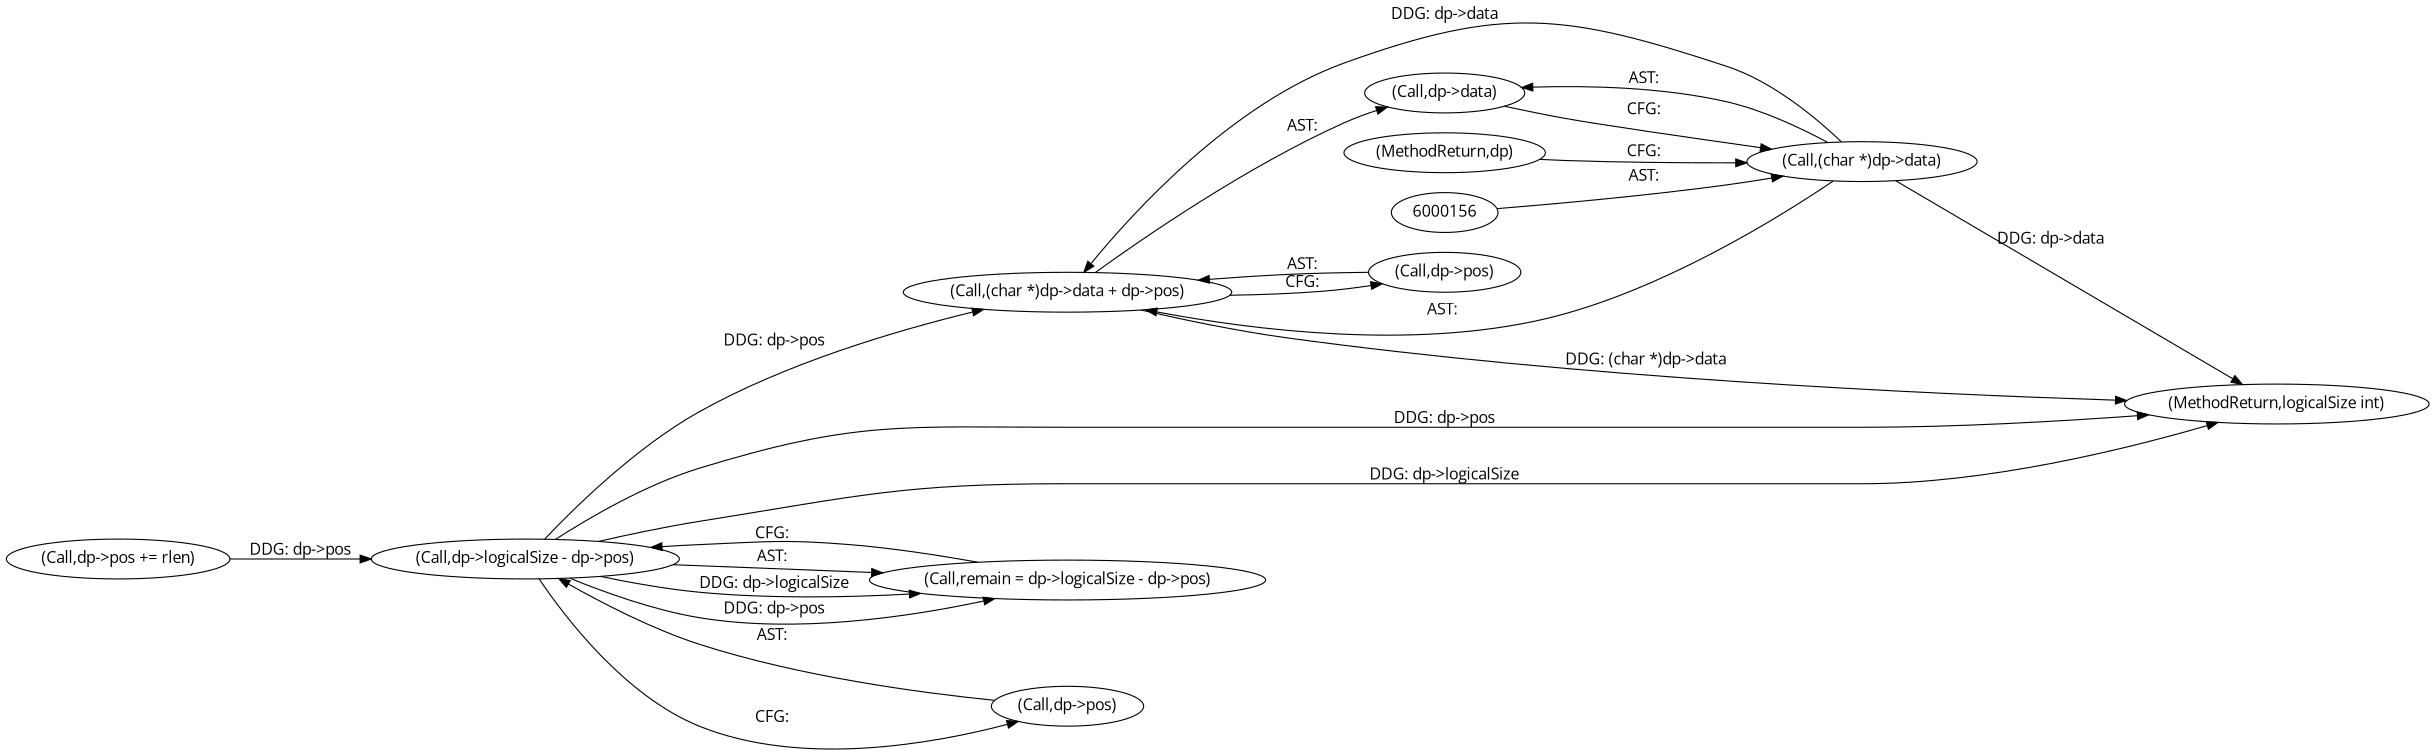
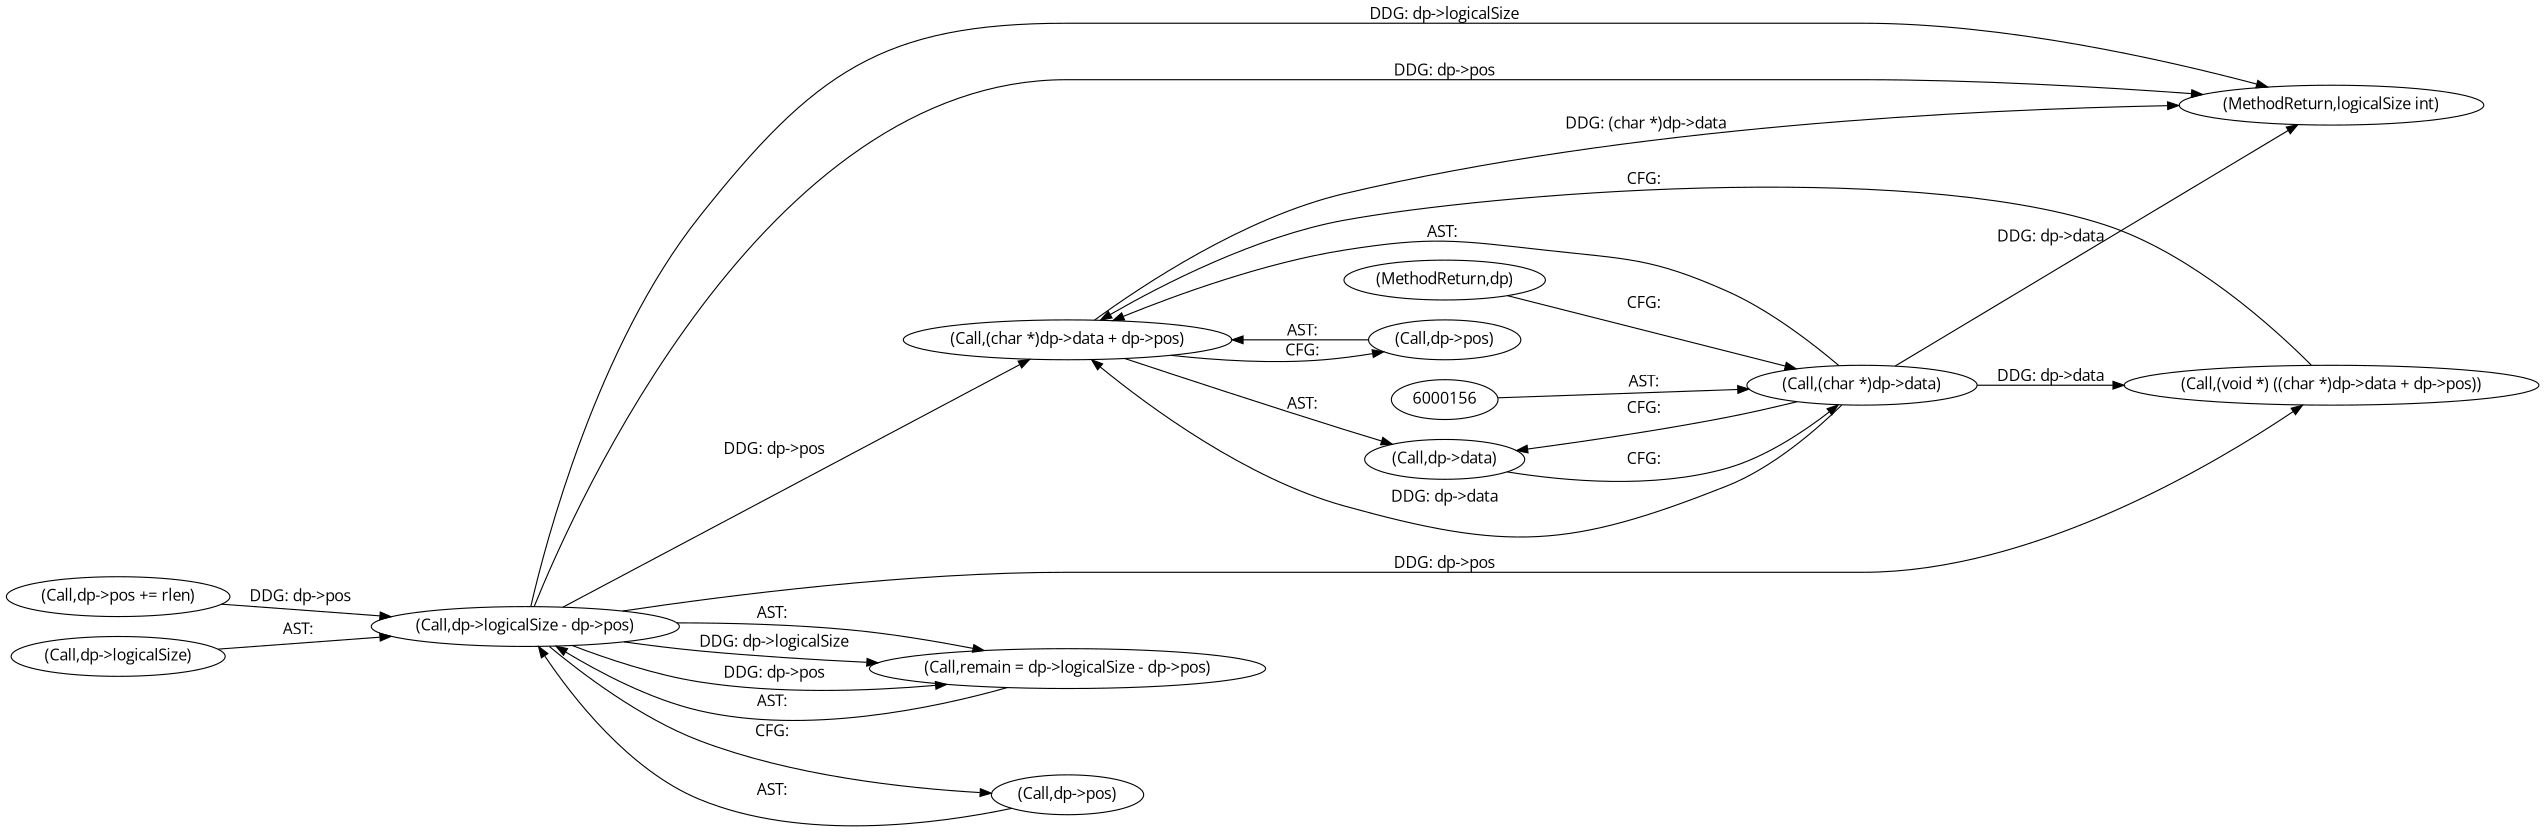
edge "(Call,(char *)dp->data)" -> "(Call,dp->data)": label "AST: " -> "CFG: "
node "(Call,(void *) ((char *)dp->data + dp->pos))": added
edge "(Call,remain = dp->logicalSize - dp->pos)" -> "(Call,dp->logicalSize - dp->pos)": label "CFG: " -> "AST: "
node "(Call,dp->logicalSize)": added
